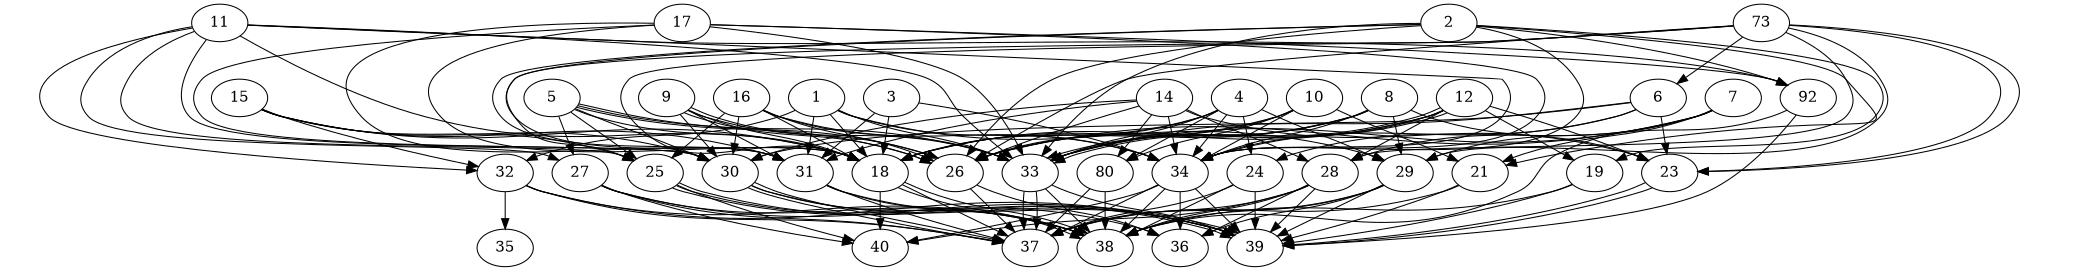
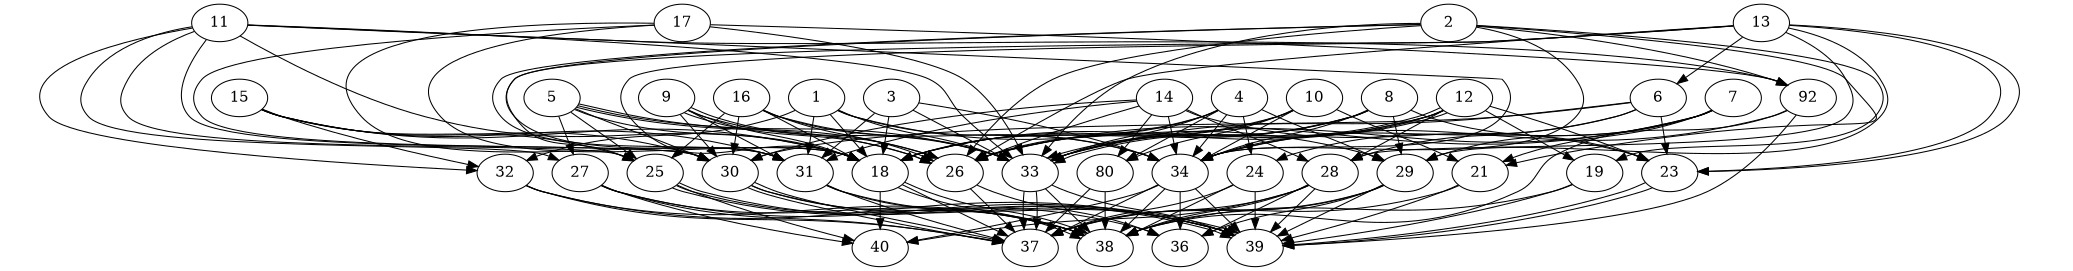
node "73": label "73" -> "13"
edge "17" -> "34": now "92" -> "34"
edge "3" -> "33": added
node "35": removed
